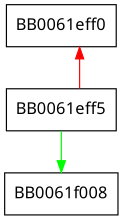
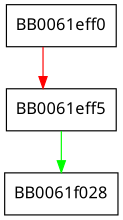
edge "BB0061eff5" -> "BB0061eff0": reversed
node "BB0061f008": label "BB0061f008" -> "BB0061f028"
